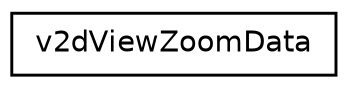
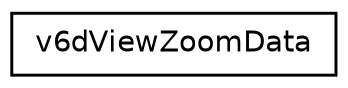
node "v2dViewZoomData": label "v2dViewZoomData" -> "v6dViewZoomData"
